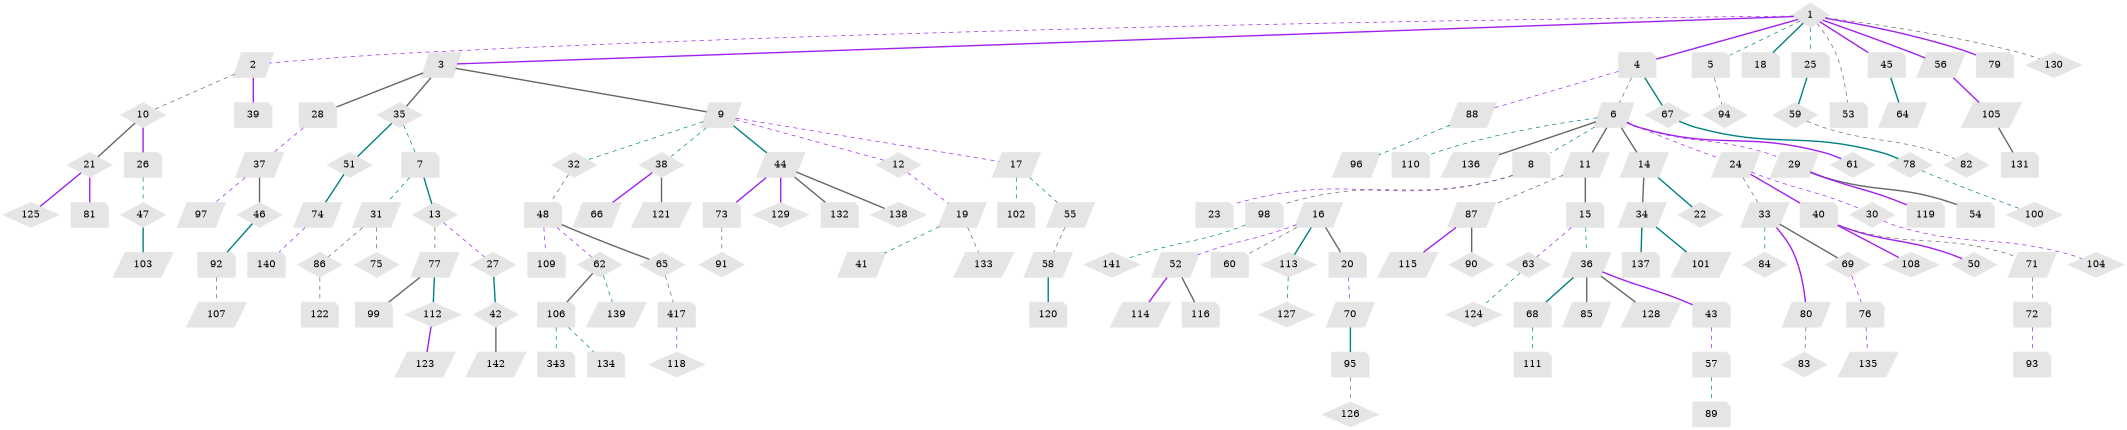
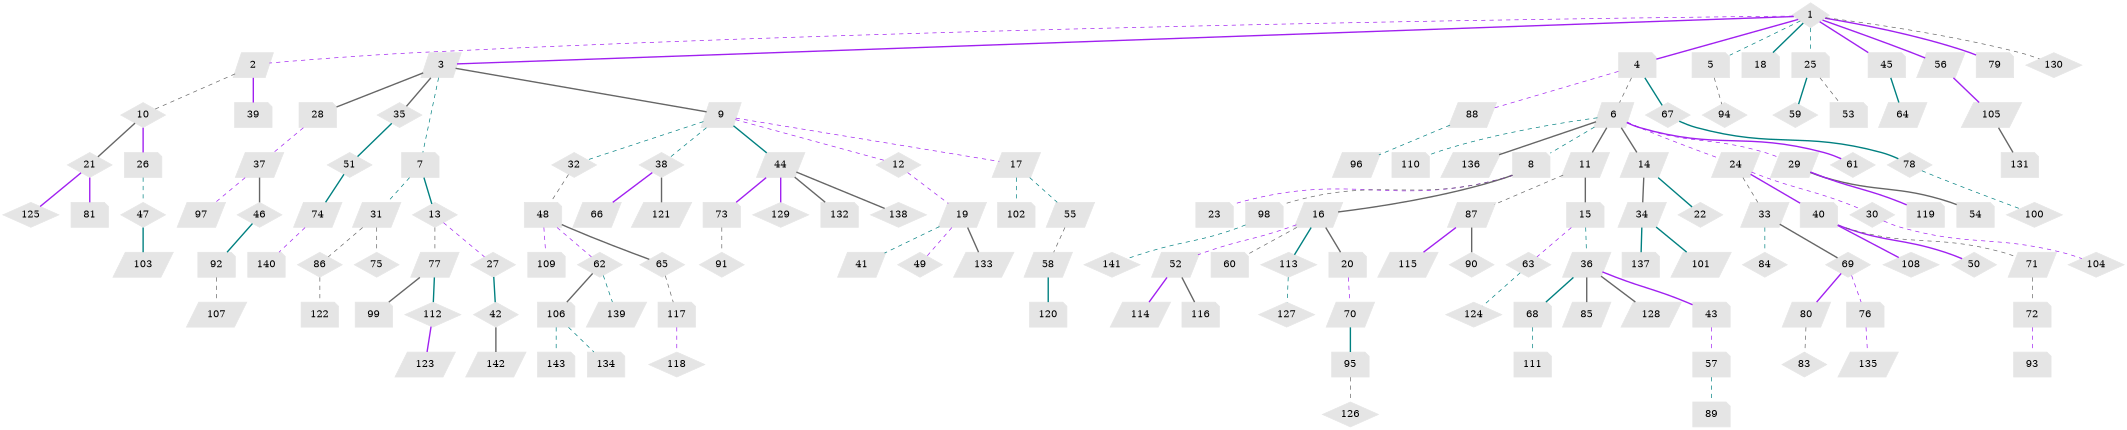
edge "1" -- "53": now "25" -- "53"
edge "35" -- "7": now "3" -- "7"
node "82": removed
edge "8" -- "16": added
edge "19" -- "133": style dashed -> bold
edge "33" -- "80": now "69" -- "80"
node "49": added
node "417": label "417" -> "117"
node "343": label "343" -> "143"
